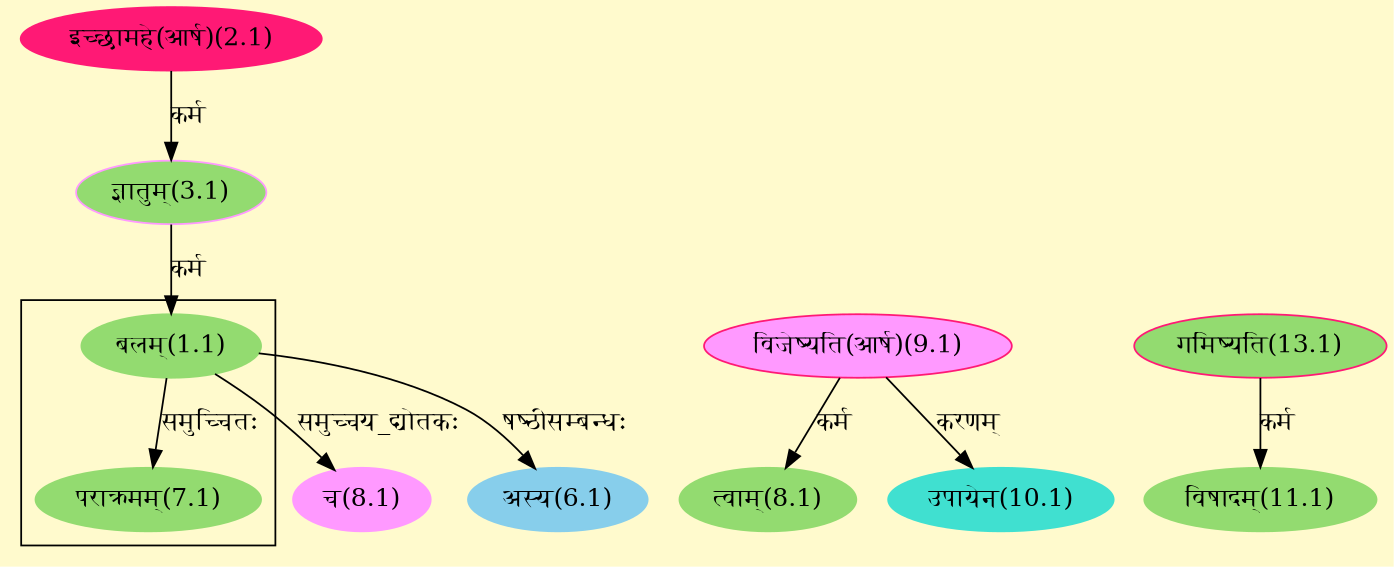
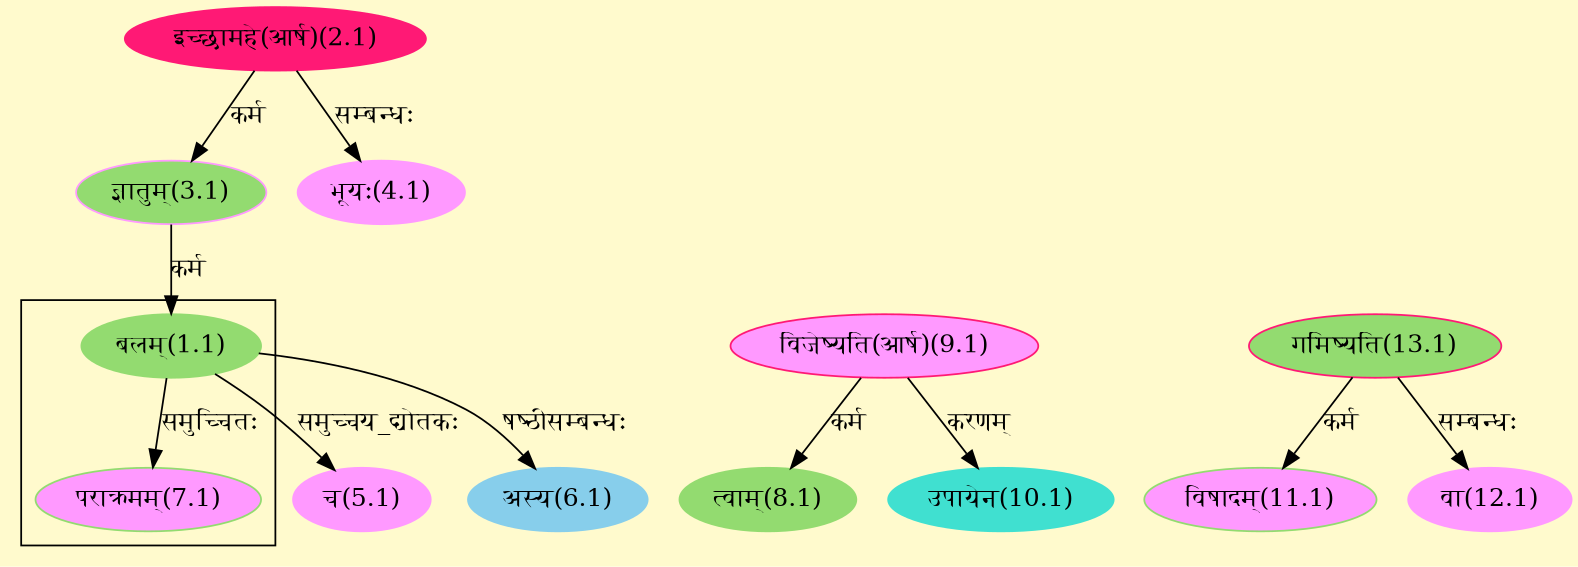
node "भूयः(4.1)": added
node "पराक्रमम्(7.1)": fillcolor #93db70 -> #ff99ff
node "च(8.1)": label "च(8.1)" -> "च(5.1)"
node "विषादम्(11.1)": fillcolor #93db70 -> #ff99ff
node "वा(12.1)": added
